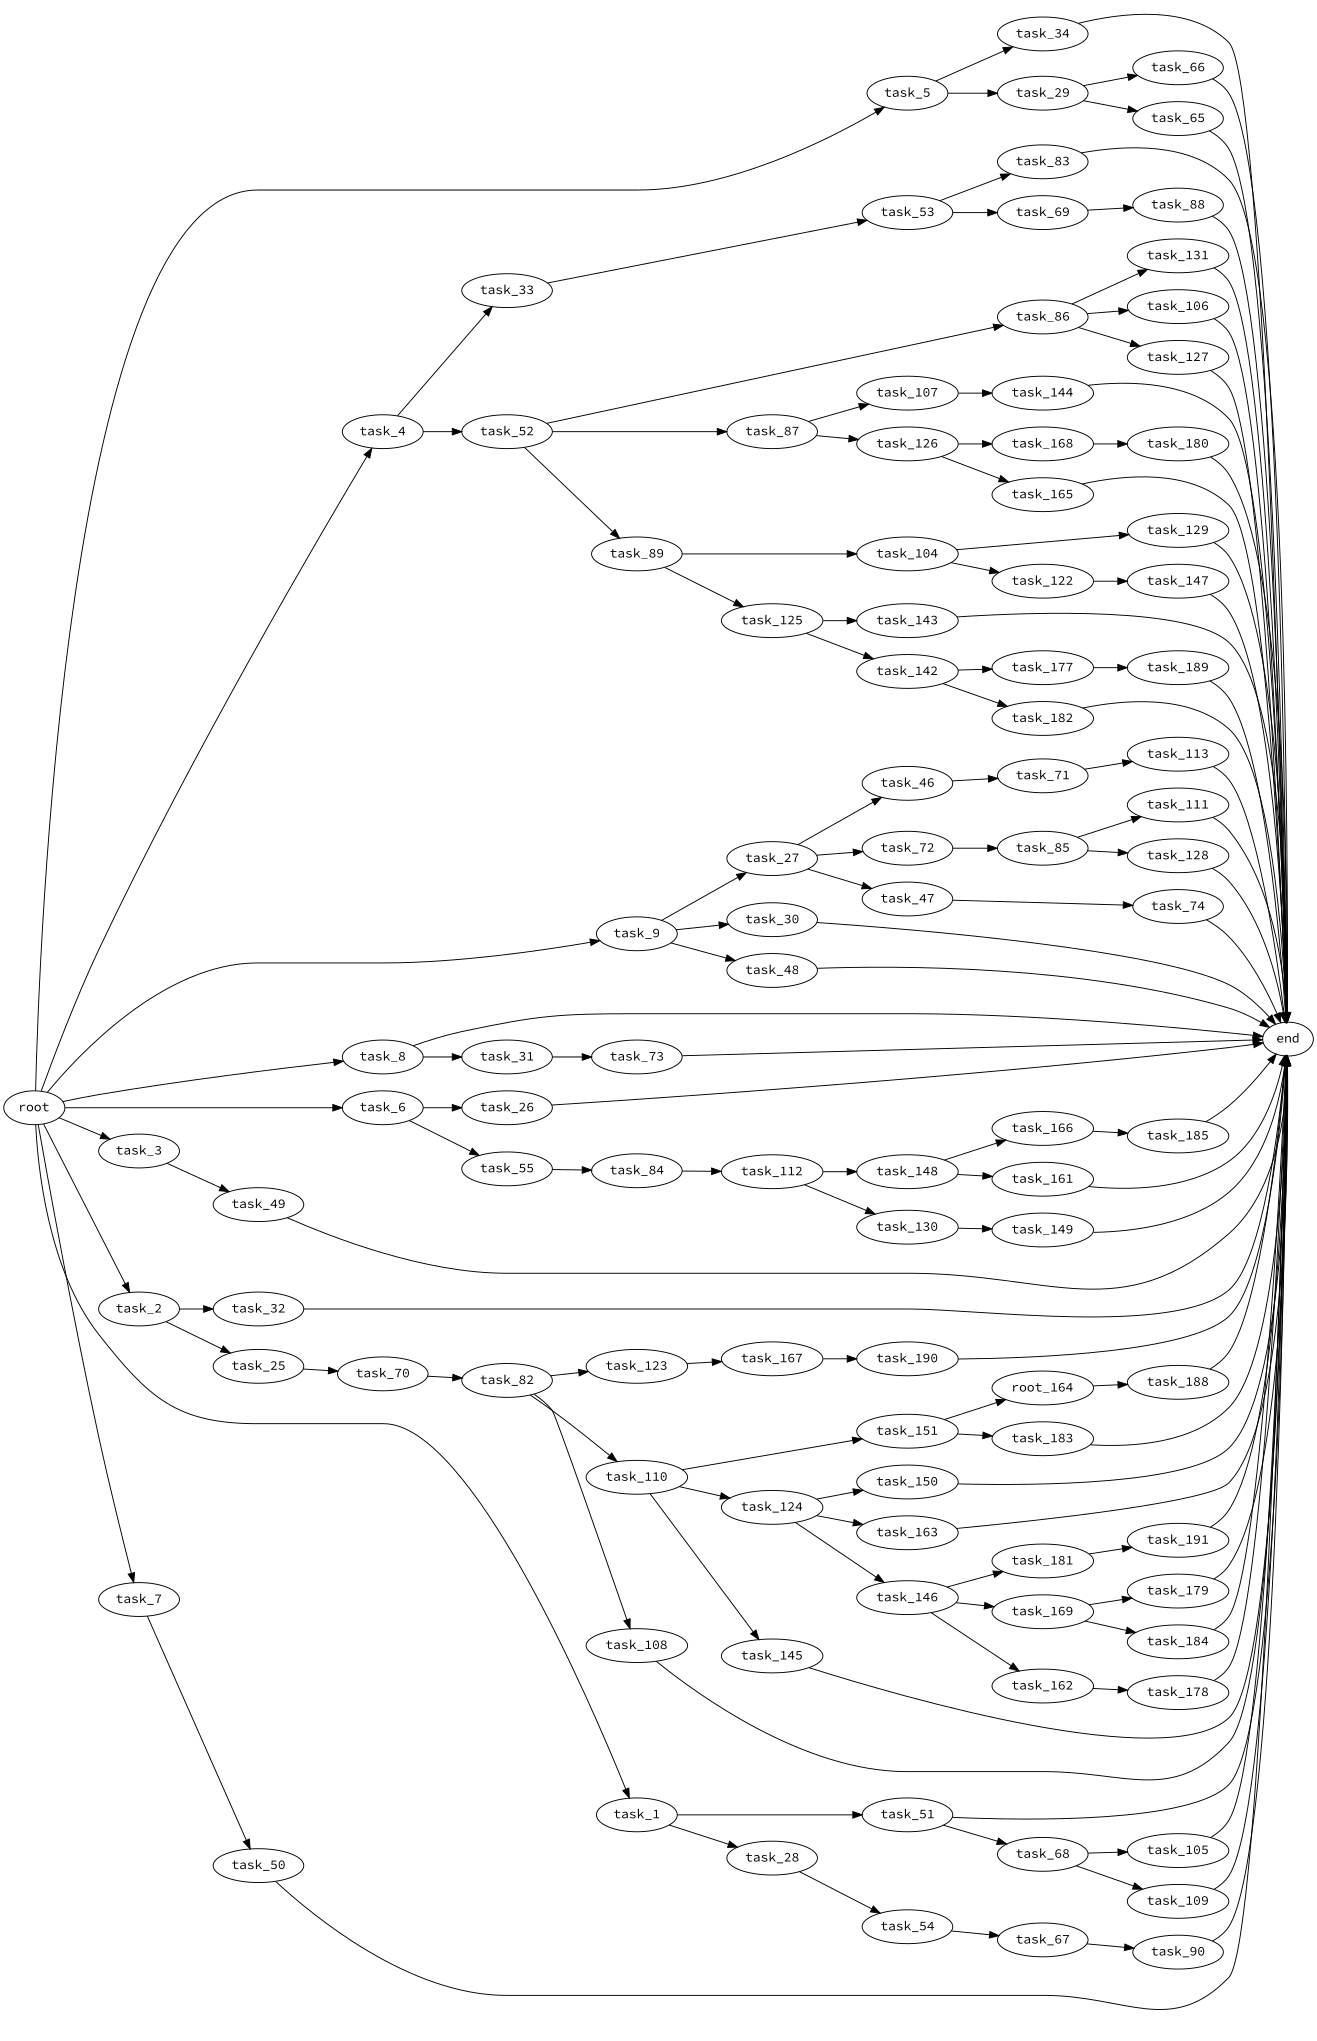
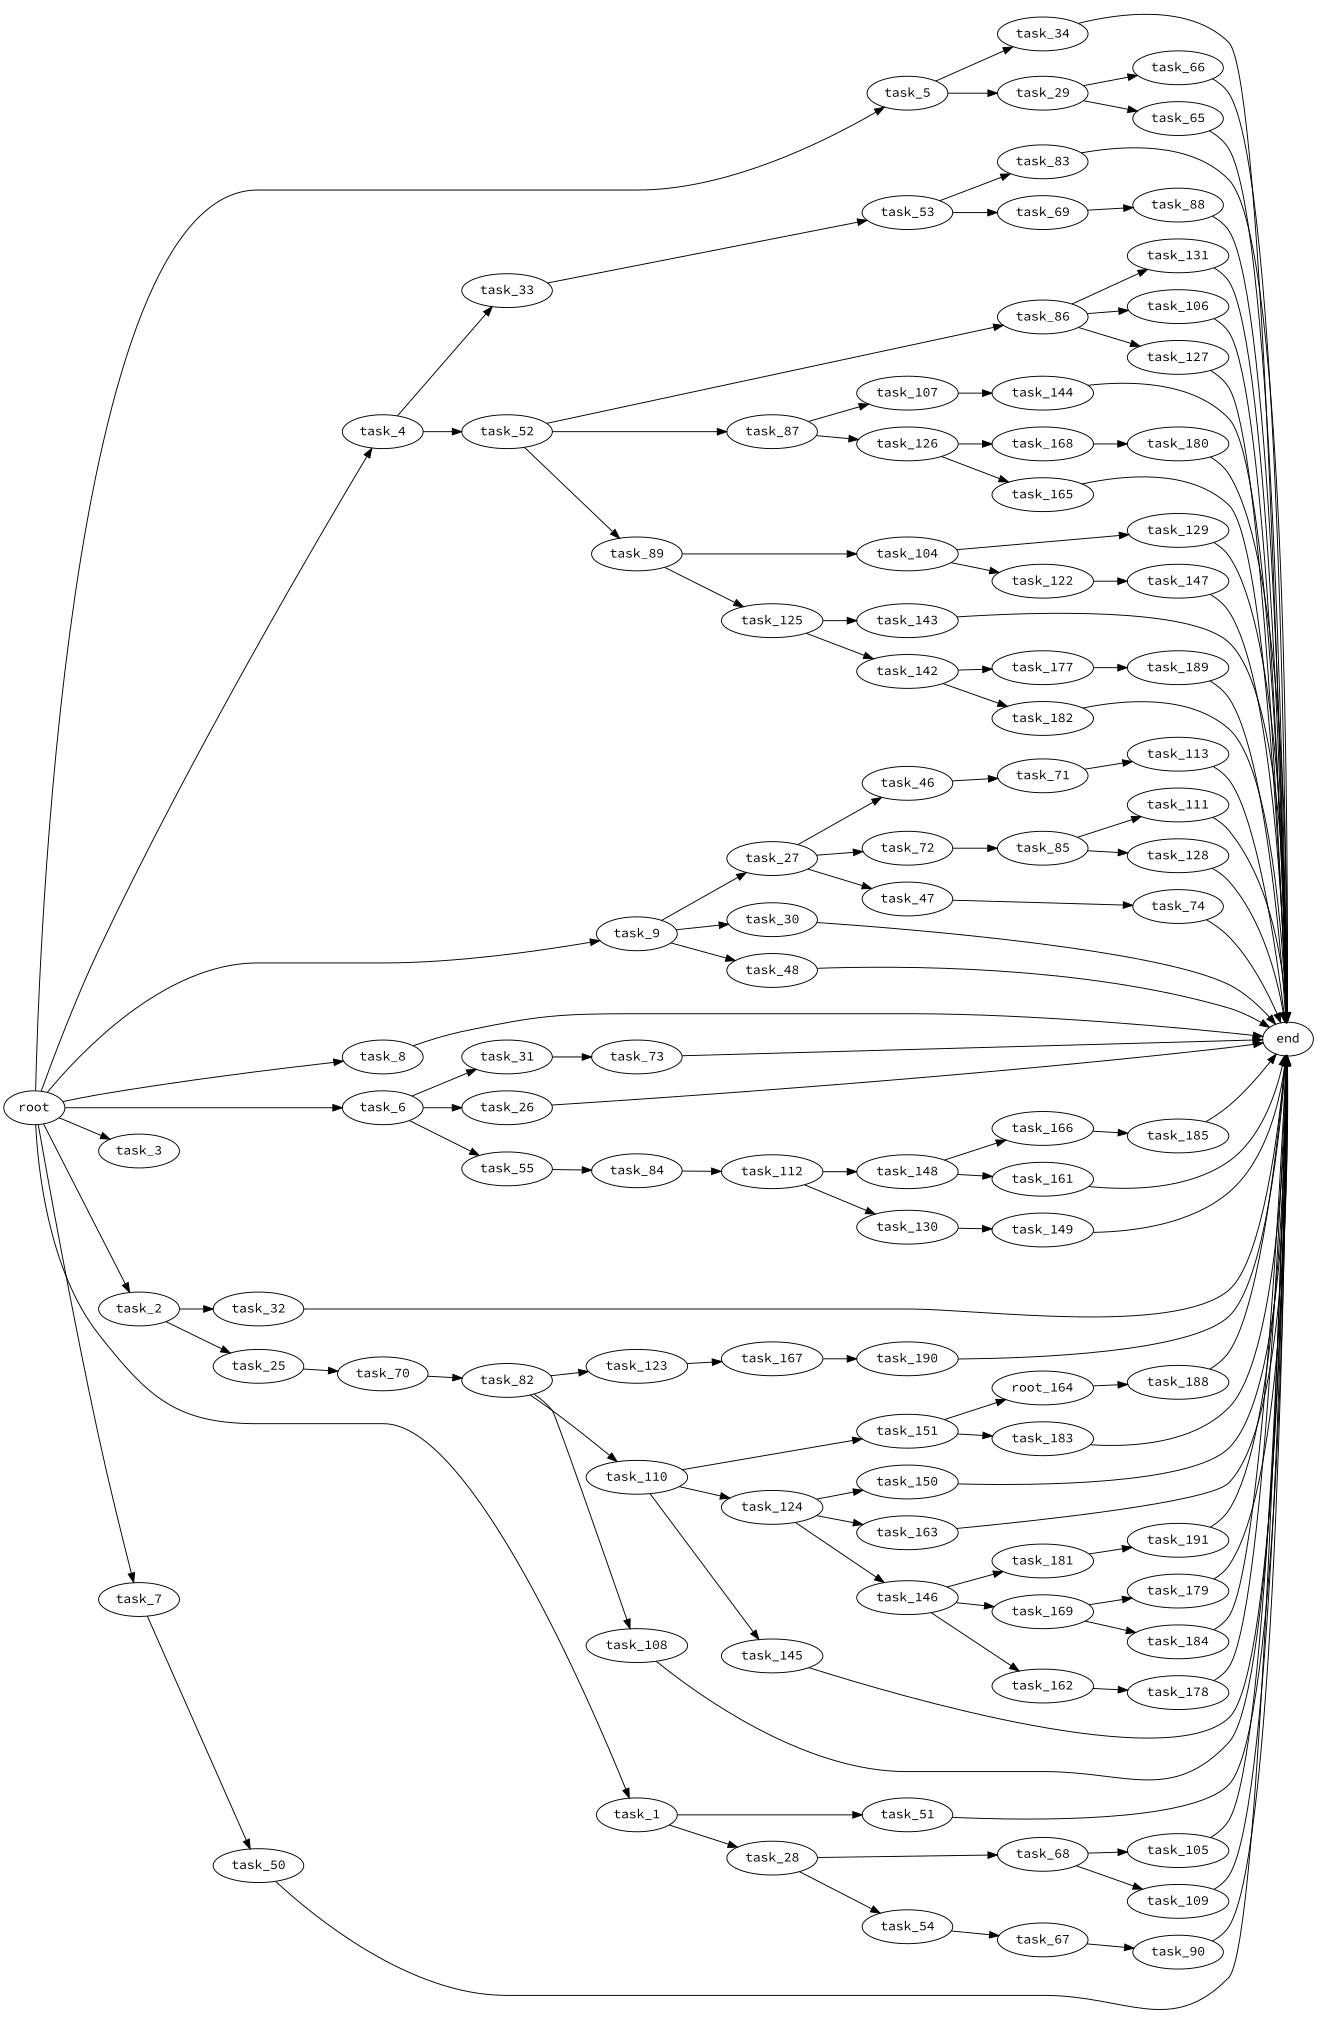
edge "task_8" -> "task_31": now "task_6" -> "task_31"
node "task_49": removed
edge "task_51" -> "task_68": now "task_28" -> "task_68"
